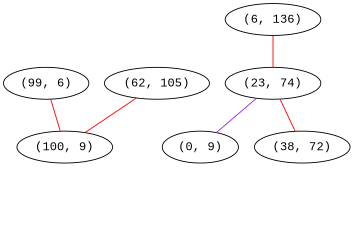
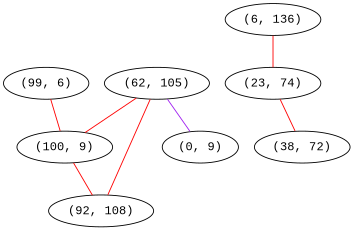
edge "(23, 74)" -- "(0, 9)": now "(62, 105)" -- "(0, 9)"
node "(92, 108)": added
